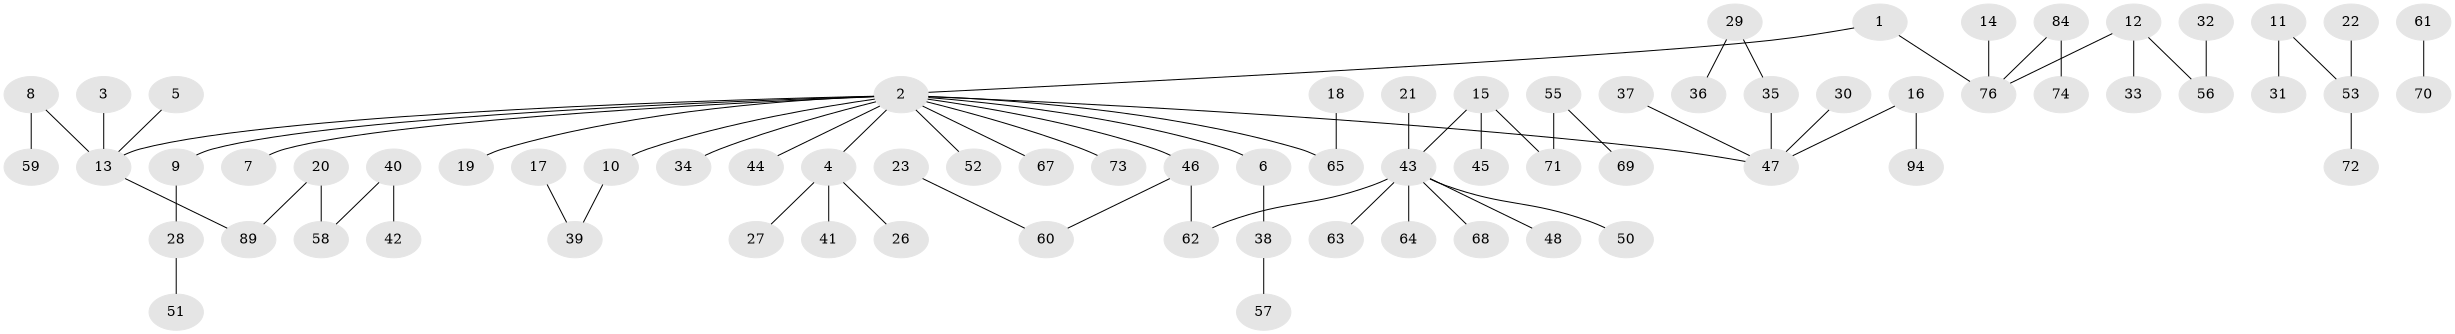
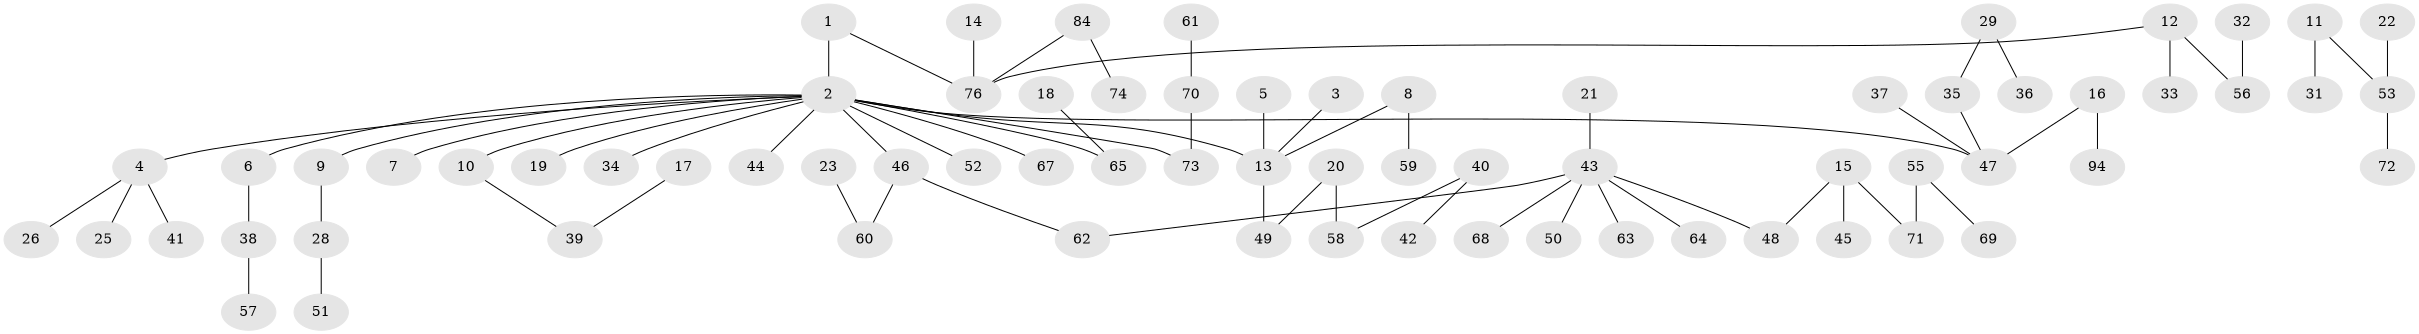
node "30": removed
edge "70" -- "73": added
edge "15" -- "43": now "15" -- "48"
node "89": label "89" -> "49"
node "27": label "27" -> "25"
